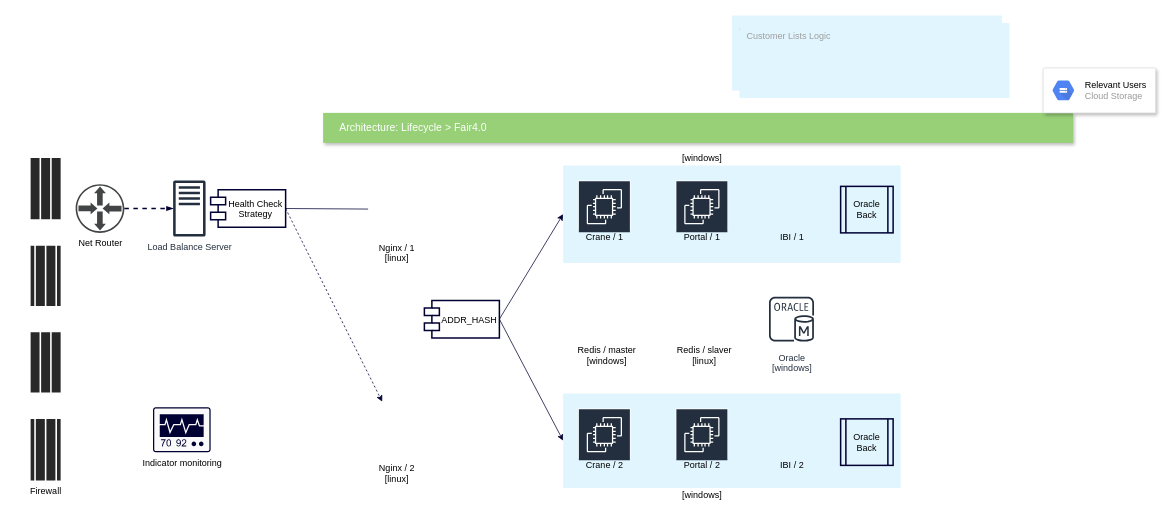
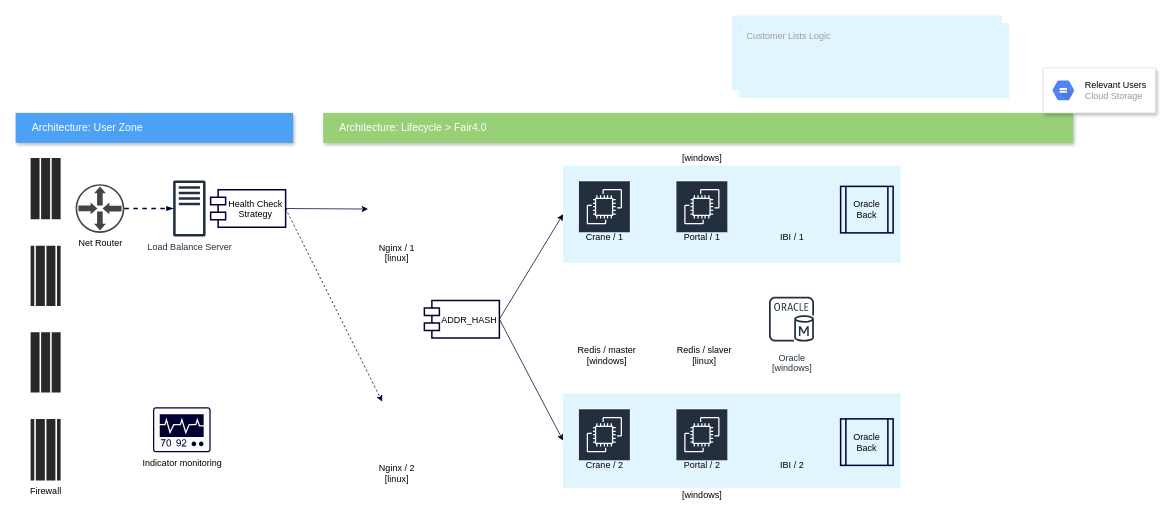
node "Architecture: User Zone": added
edge "Health Check Strategy" -- "Nginx / 1 [linux]": arrowhead none -> classic
